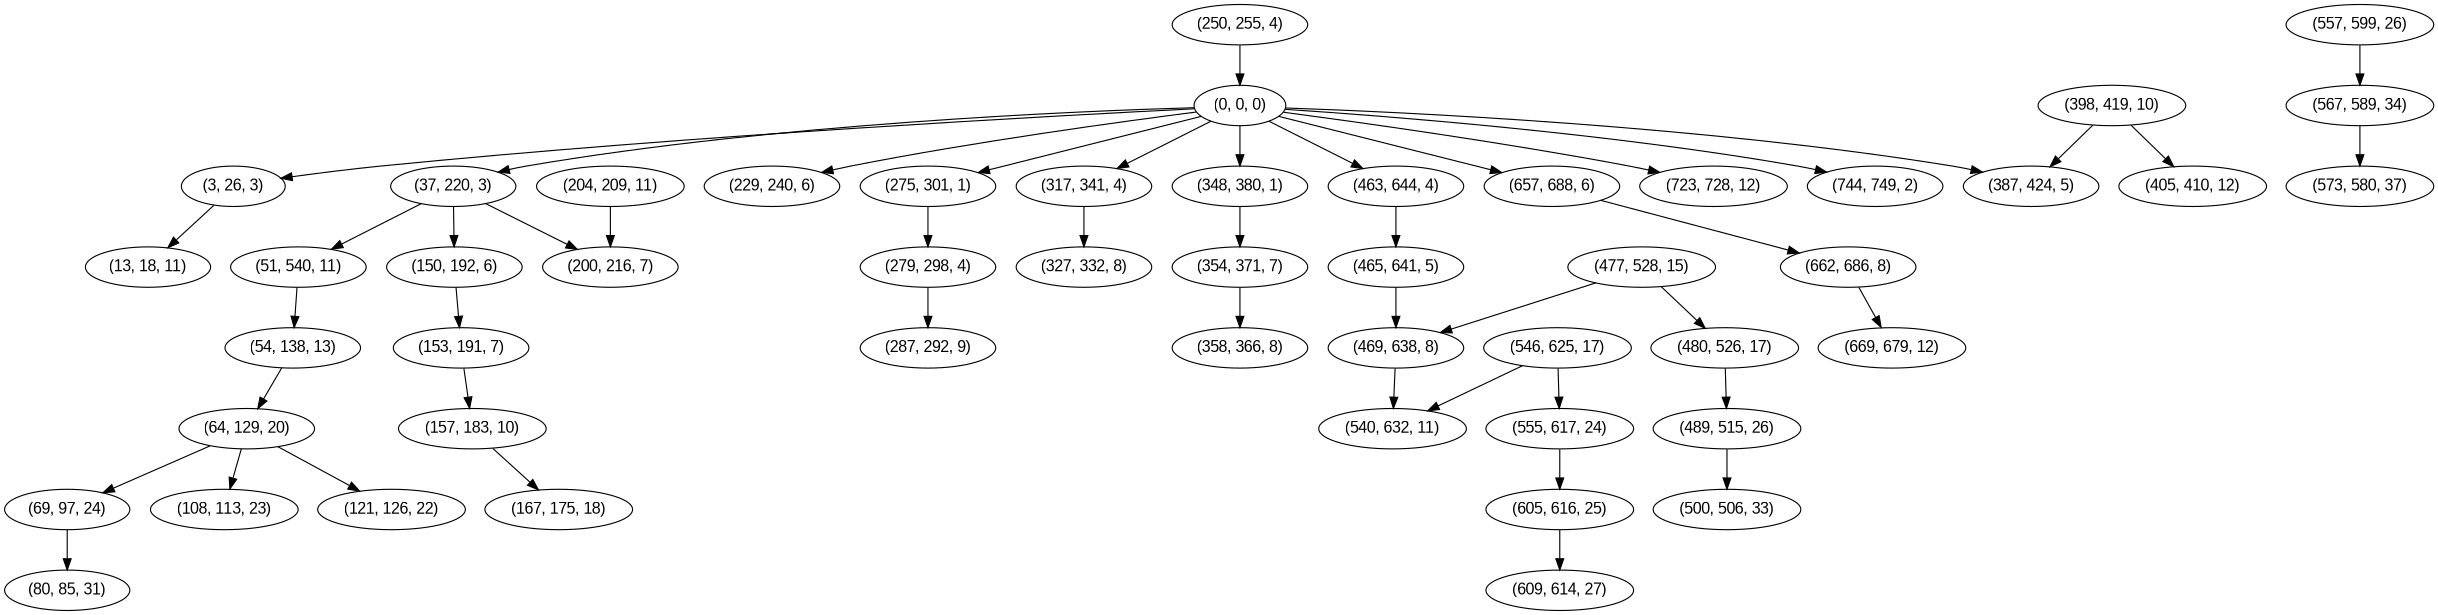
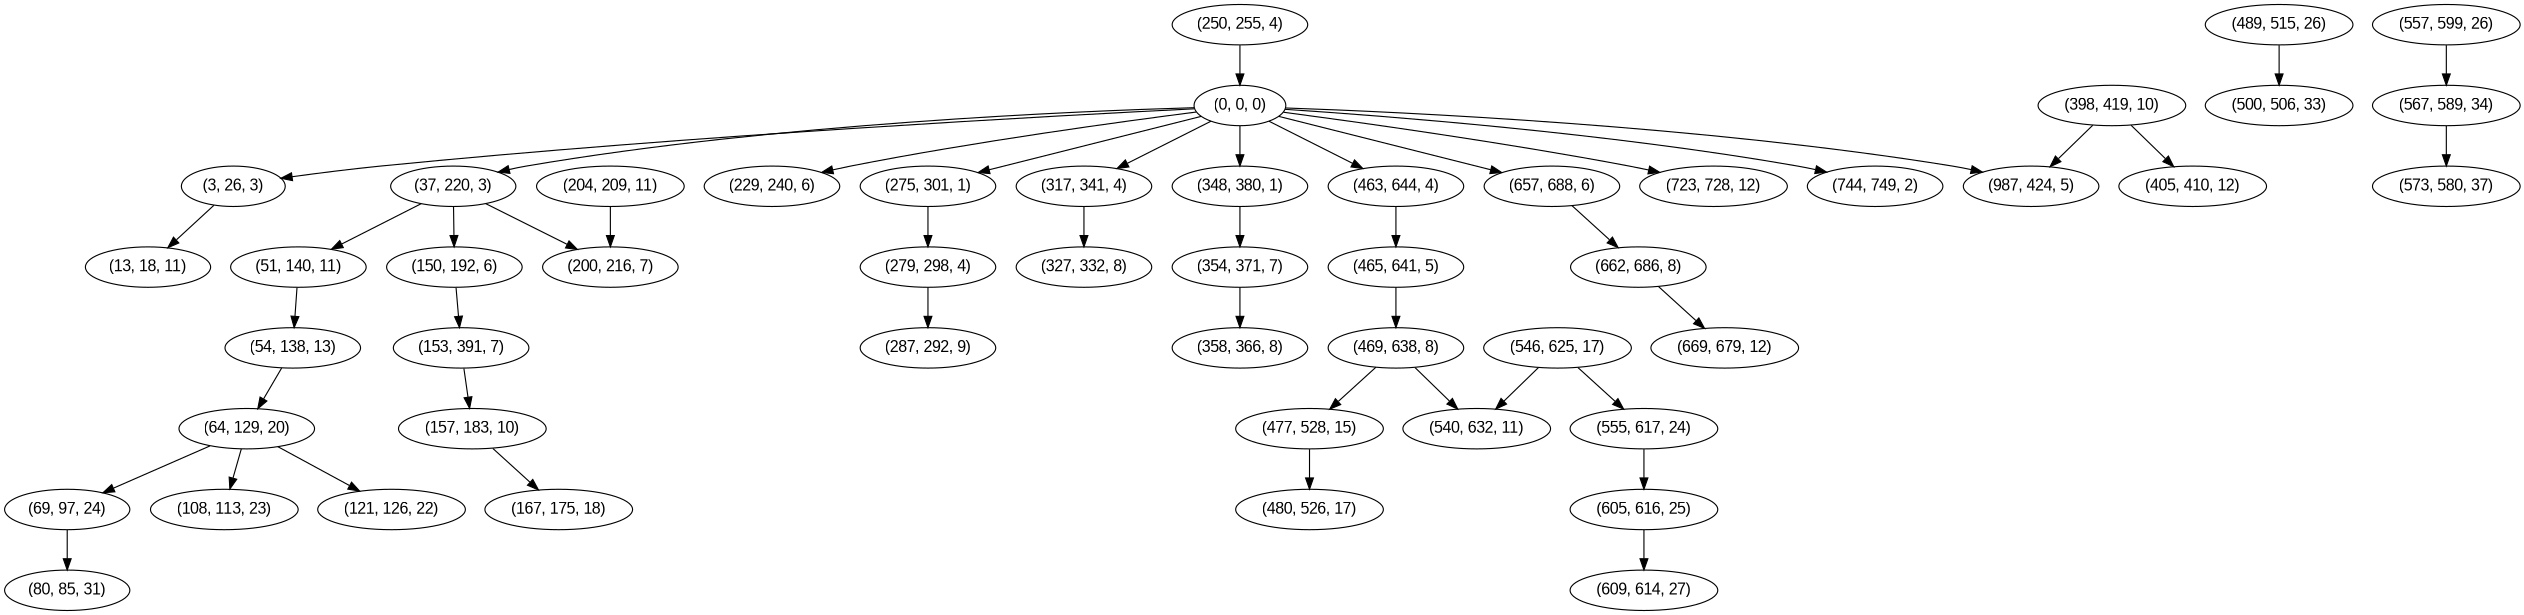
node "(387, 424, 5)": label "(387, 424, 5)" -> "(987, 424, 5)"
node "(51, 540, 11)": label "(51, 540, 11)" -> "(51, 140, 11)"
edge "(477, 528, 15)" -> "(469, 638, 8)": reversed
node "(153, 191, 7)": label "(153, 191, 7)" -> "(153, 391, 7)"
edge "(480, 526, 17)" -> "(489, 515, 26)": removed
